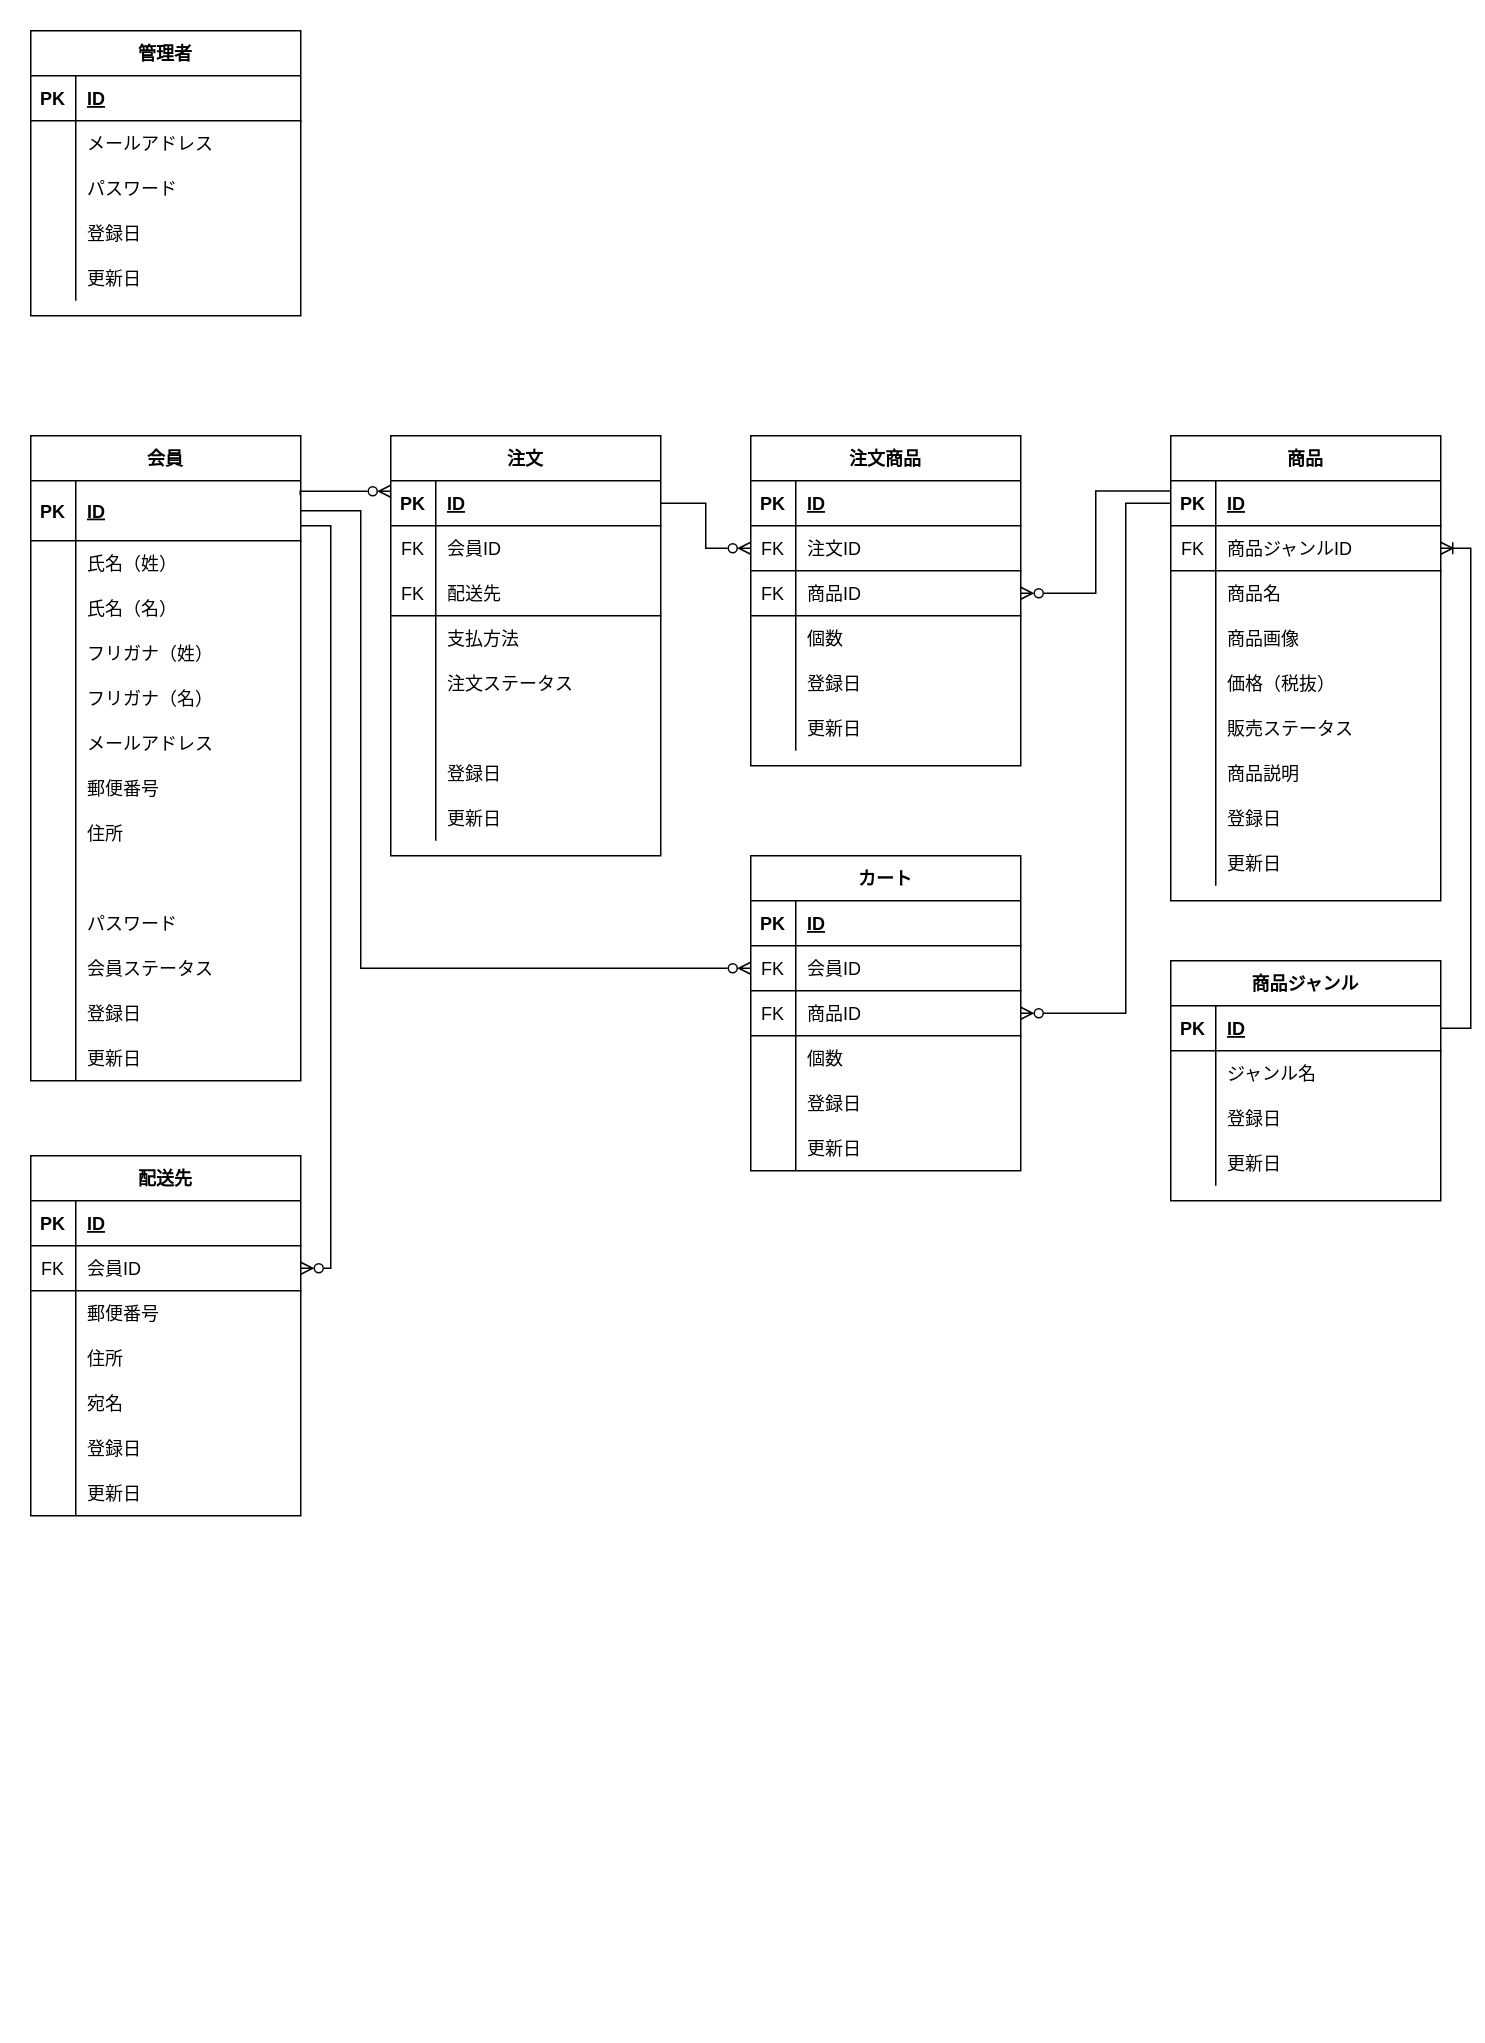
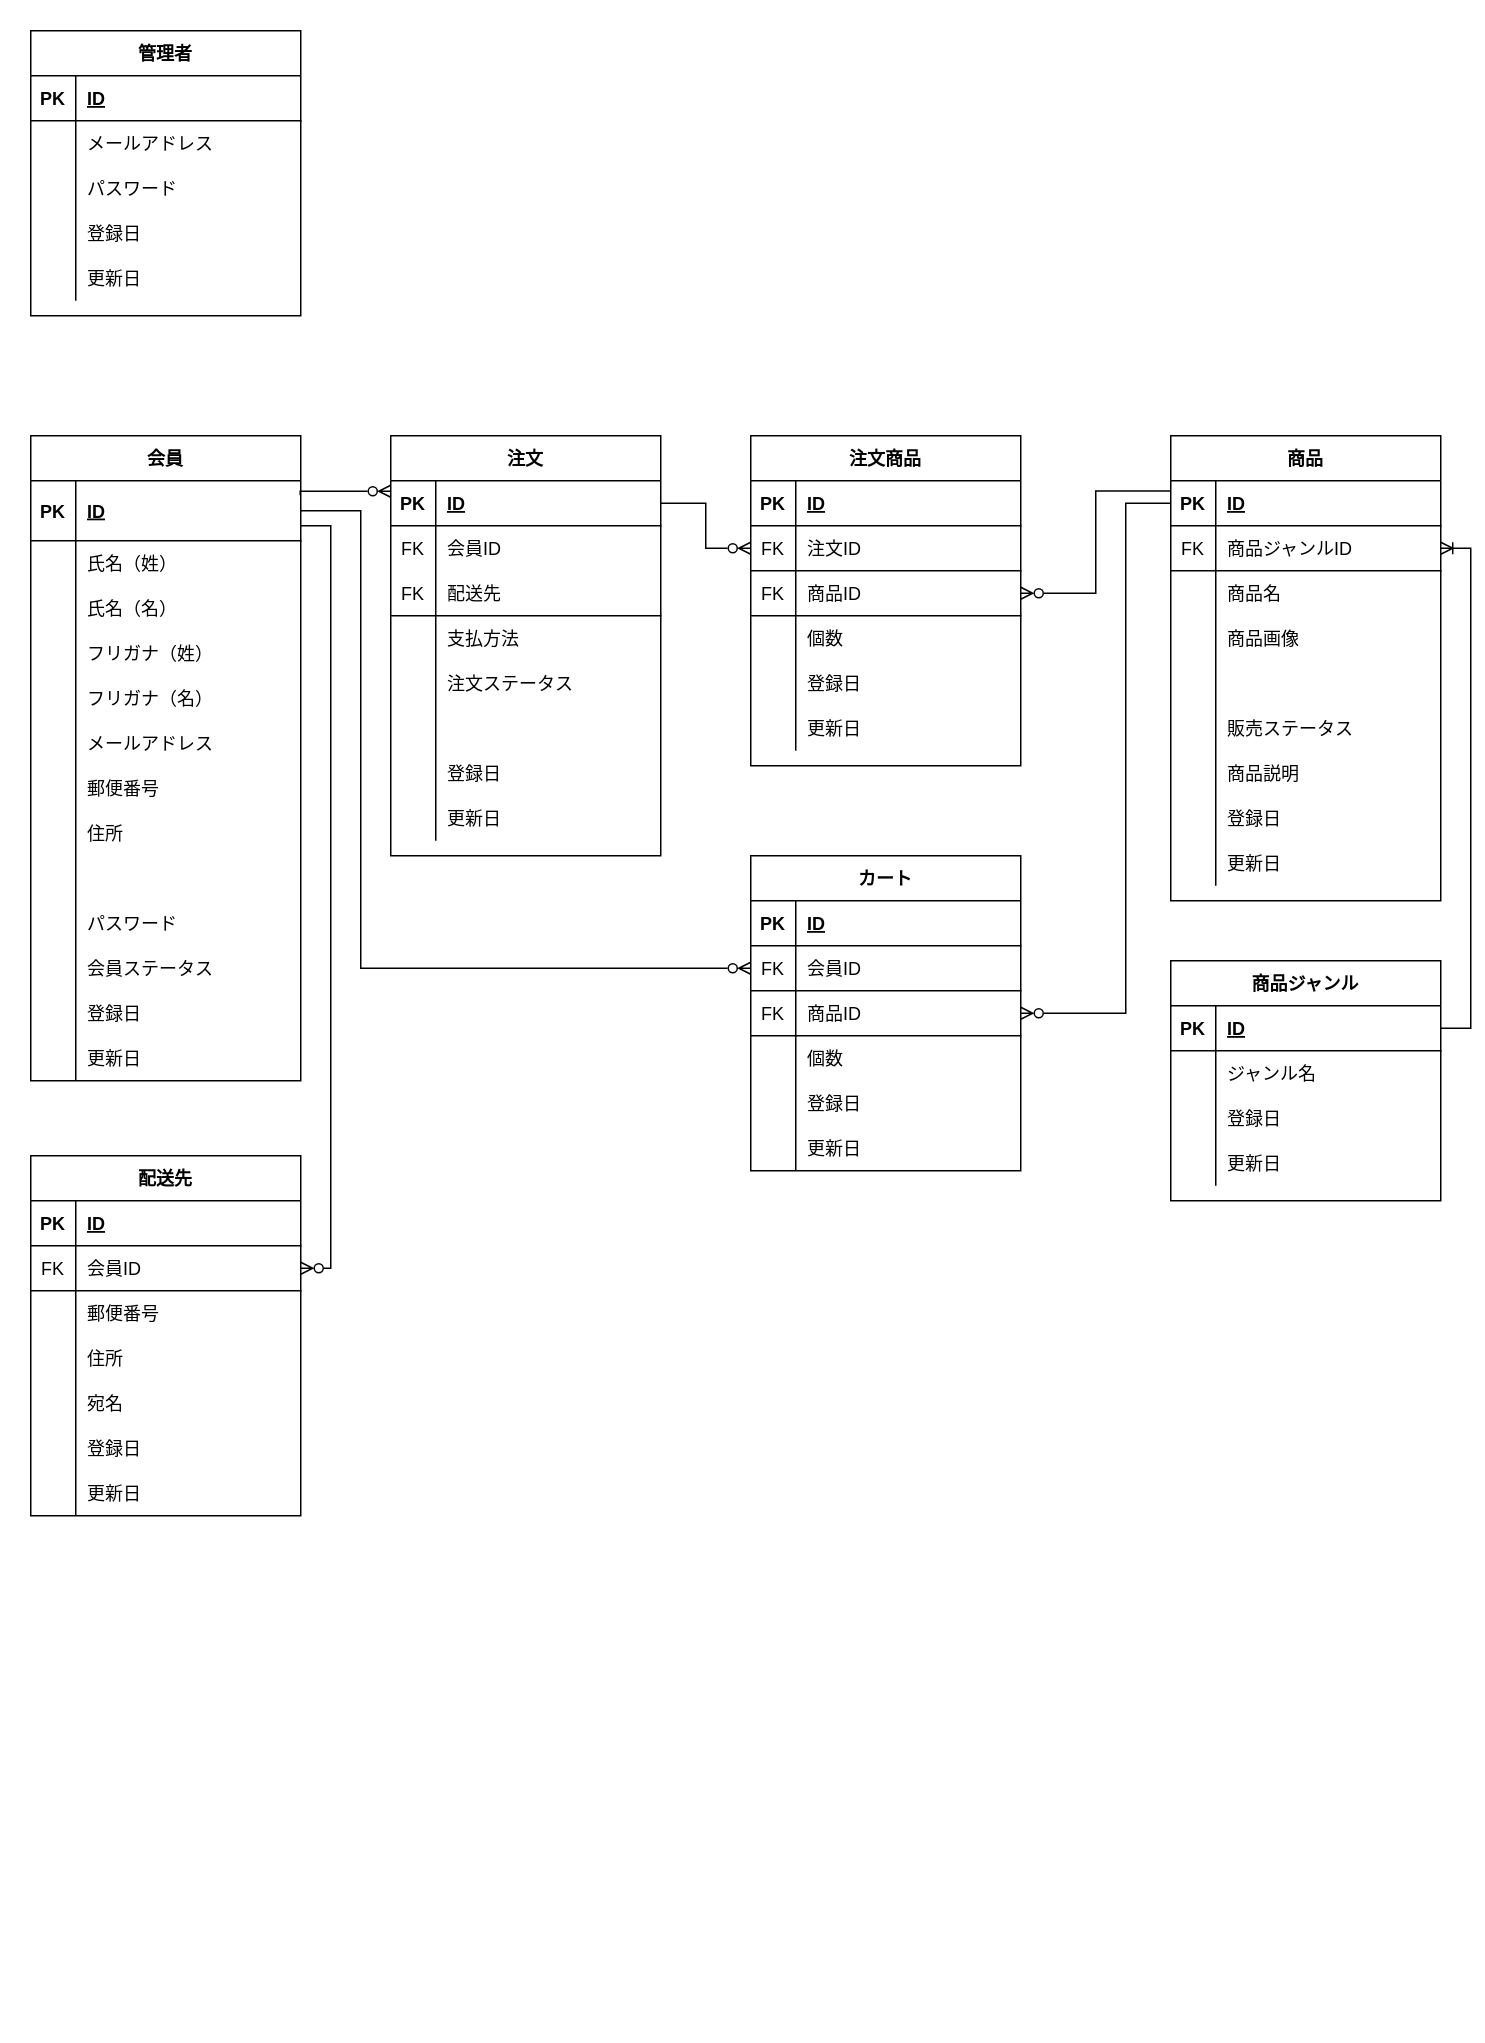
node "価格（税抜）": removed
